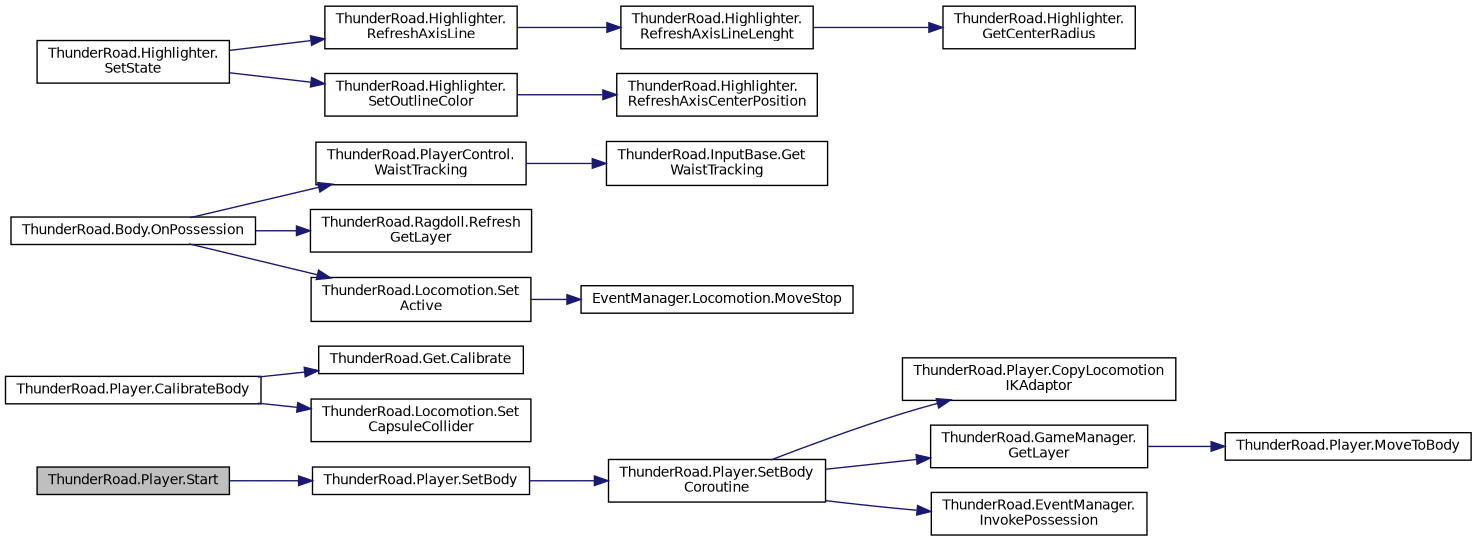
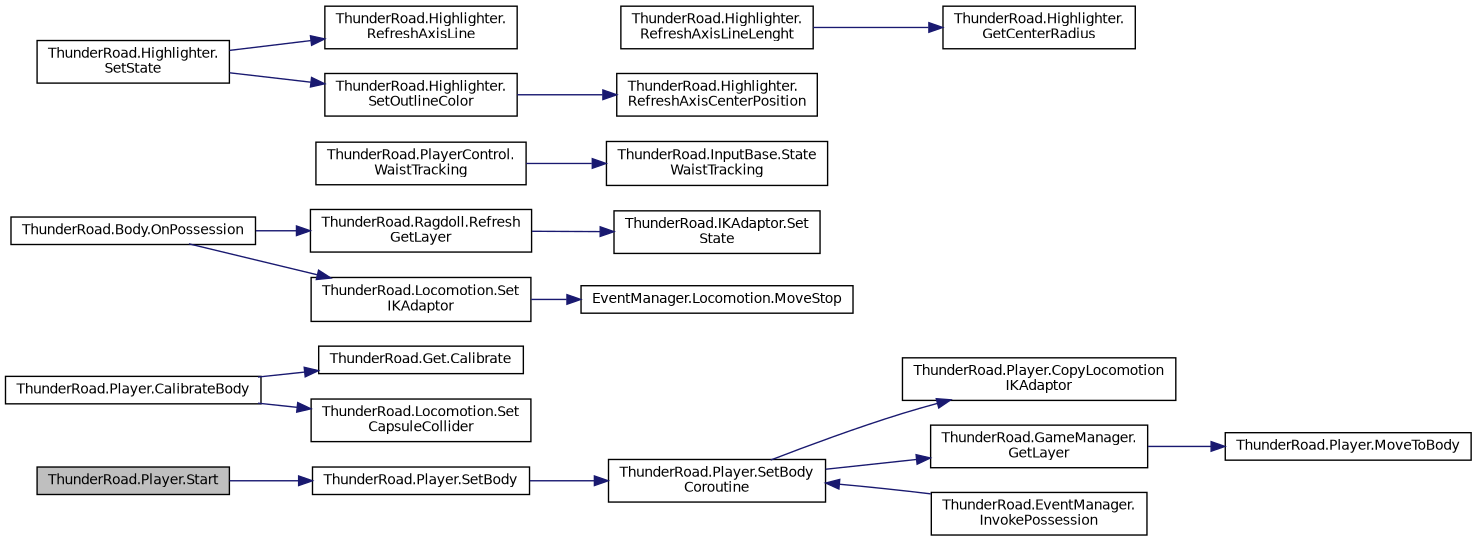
edge "ThunderRoad.Highlighter. RefreshAxisLine" -> "ThunderRoad.Highlighter. RefreshAxisLineLenght": removed
node "ThunderRoad.InputBase.Get WaistTracking": label "ThunderRoad.InputBase.Get WaistTracking" -> "ThunderRoad.InputBase.State WaistTracking"
edge "ThunderRoad.Body.OnPossession" -> "ThunderRoad.PlayerControl. WaistTracking": removed
node "ThunderRoad.IKAdaptor.Set State": added
node "ThunderRoad.Locomotion.Set Active": label "ThunderRoad.Locomotion.Set Active" -> "ThunderRoad.Locomotion.Set IKAdaptor"
edge "ThunderRoad.Player.SetBody Coroutine" -> "ThunderRoad.EventManager. InvokePossession": reversed
